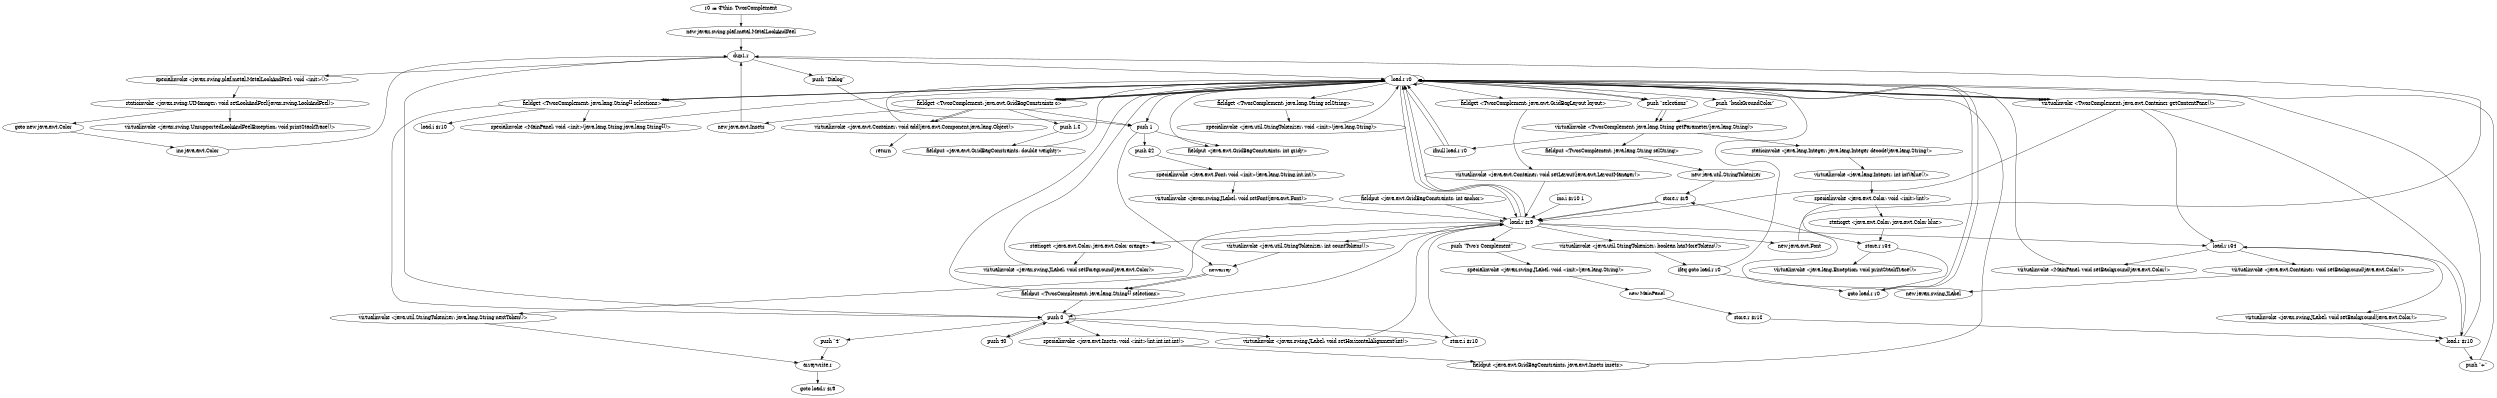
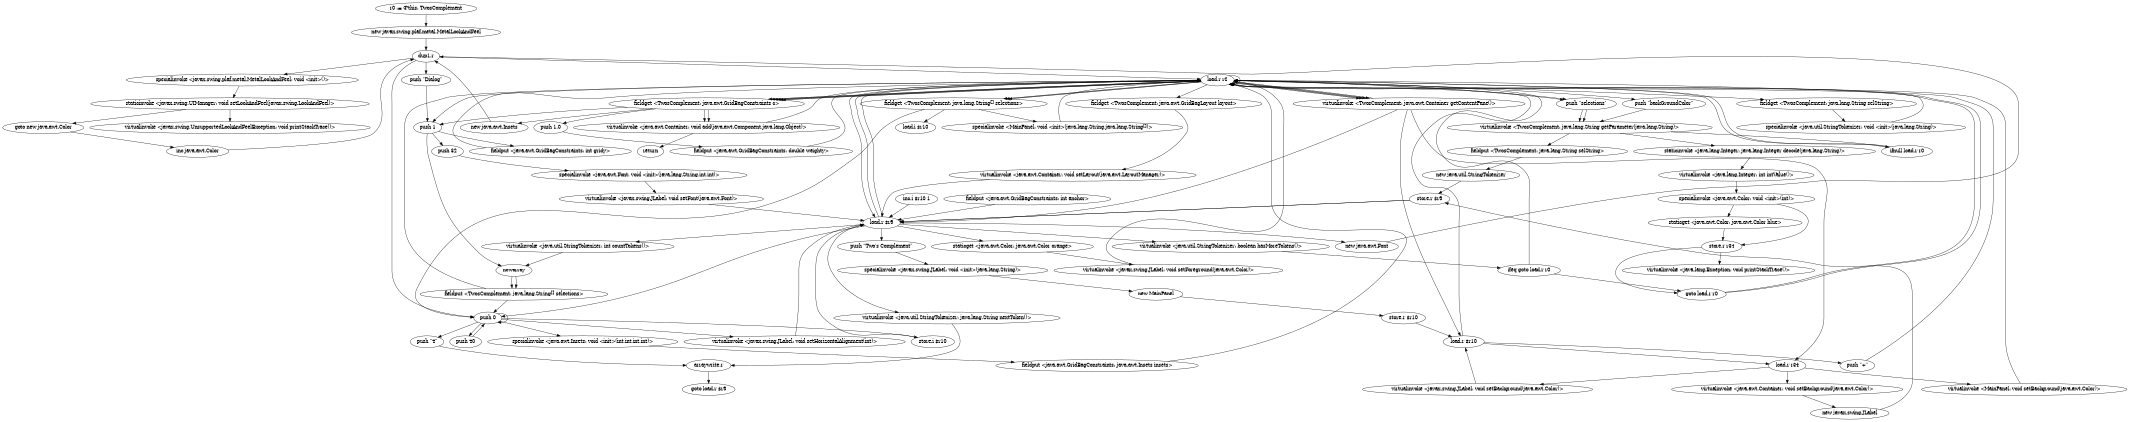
edge "load.r r0" -> "fieldput <java.awt.GridBagConstraints: int gridy>": reversed
edge "load.r $r9" -> "load.r r34": removed
